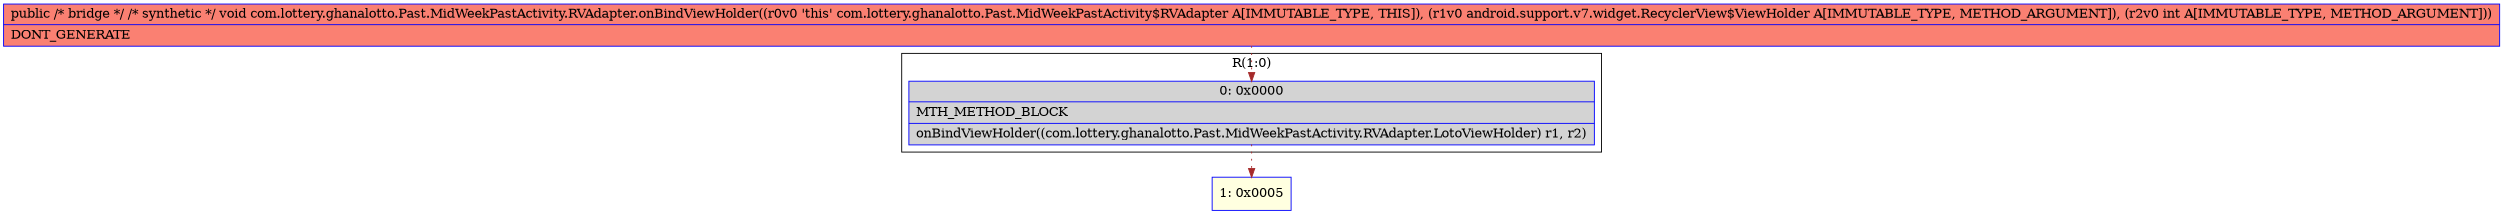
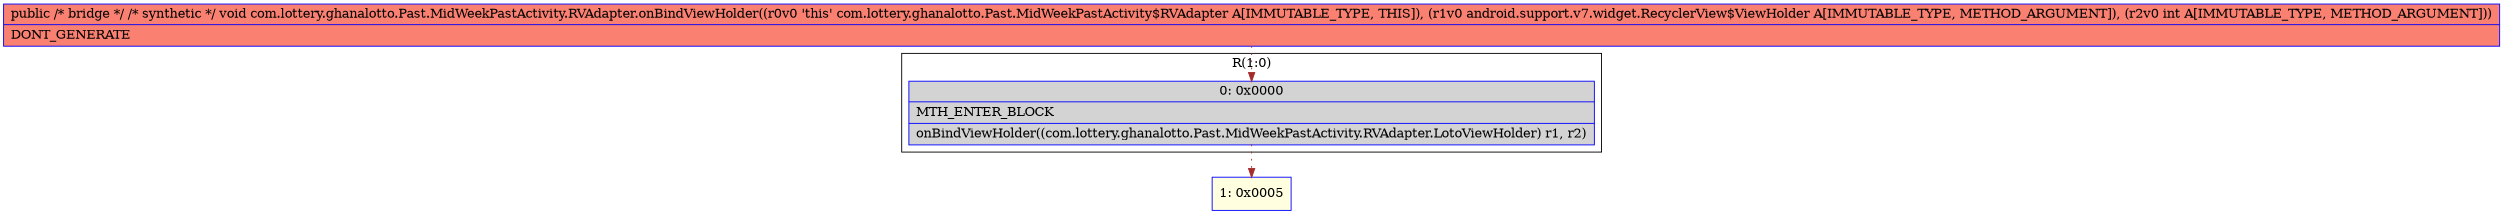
node "0: 0x0000": text "MTH_METHOD_BLOCK" -> "MTH_ENTER_BLOCK"
